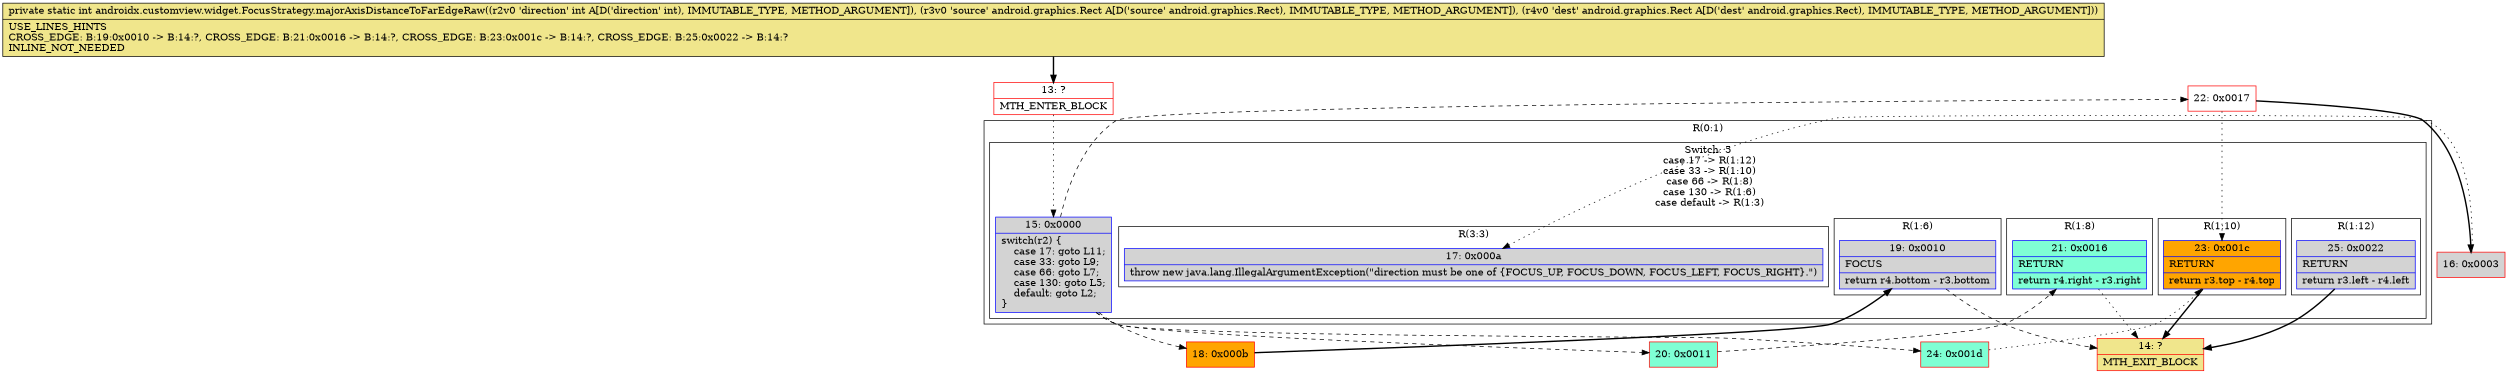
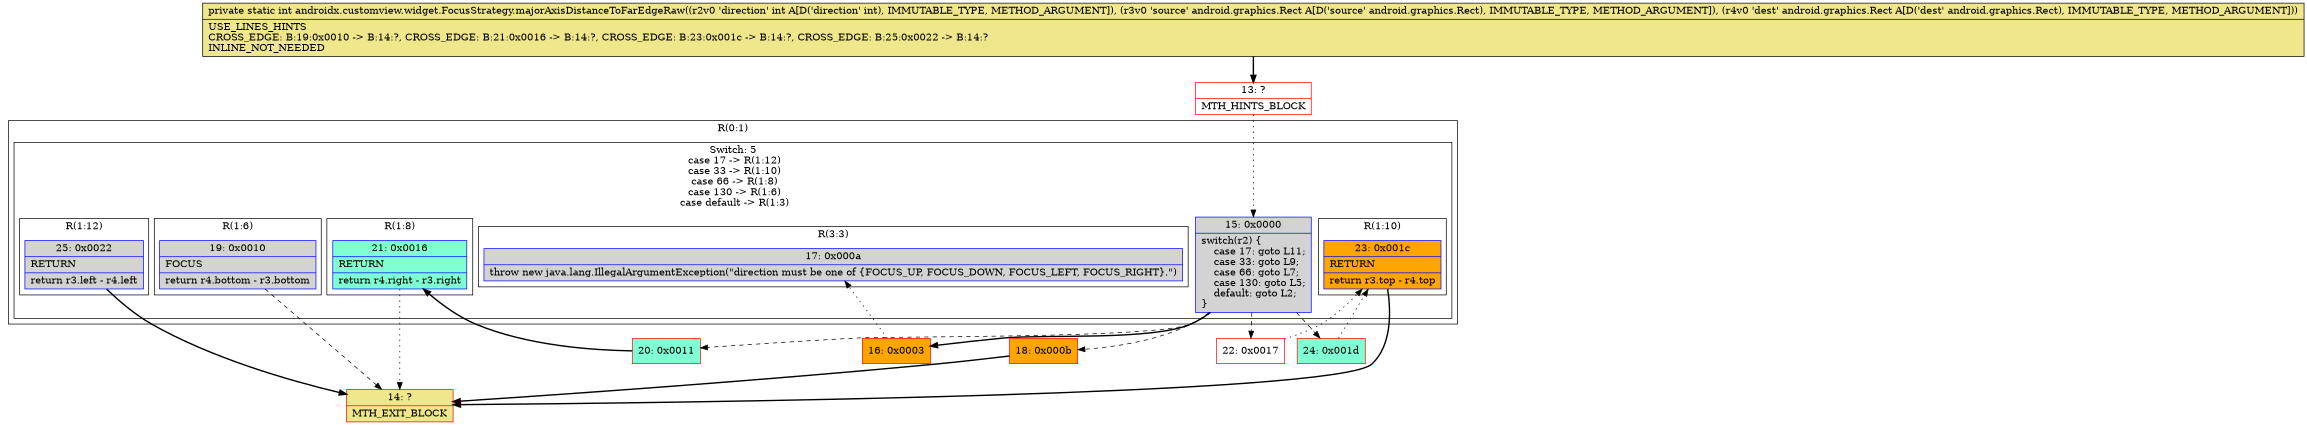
node "13: ?": text "MTH_ENTER_BLOCK" -> "MTH_HINTS_BLOCK"
edge "22: 0x0017" -> "16: 0x0003": now "15: 0x0000" -> "16: 0x0003"
node "16: 0x0003": fillcolor lightgrey -> orange
edge "20: 0x0011" -> "21: 0x0016": style dashed -> bold
edge "18: 0x000b" -> "19: 0x0010": now "18: 0x000b" -> "14: ?"
